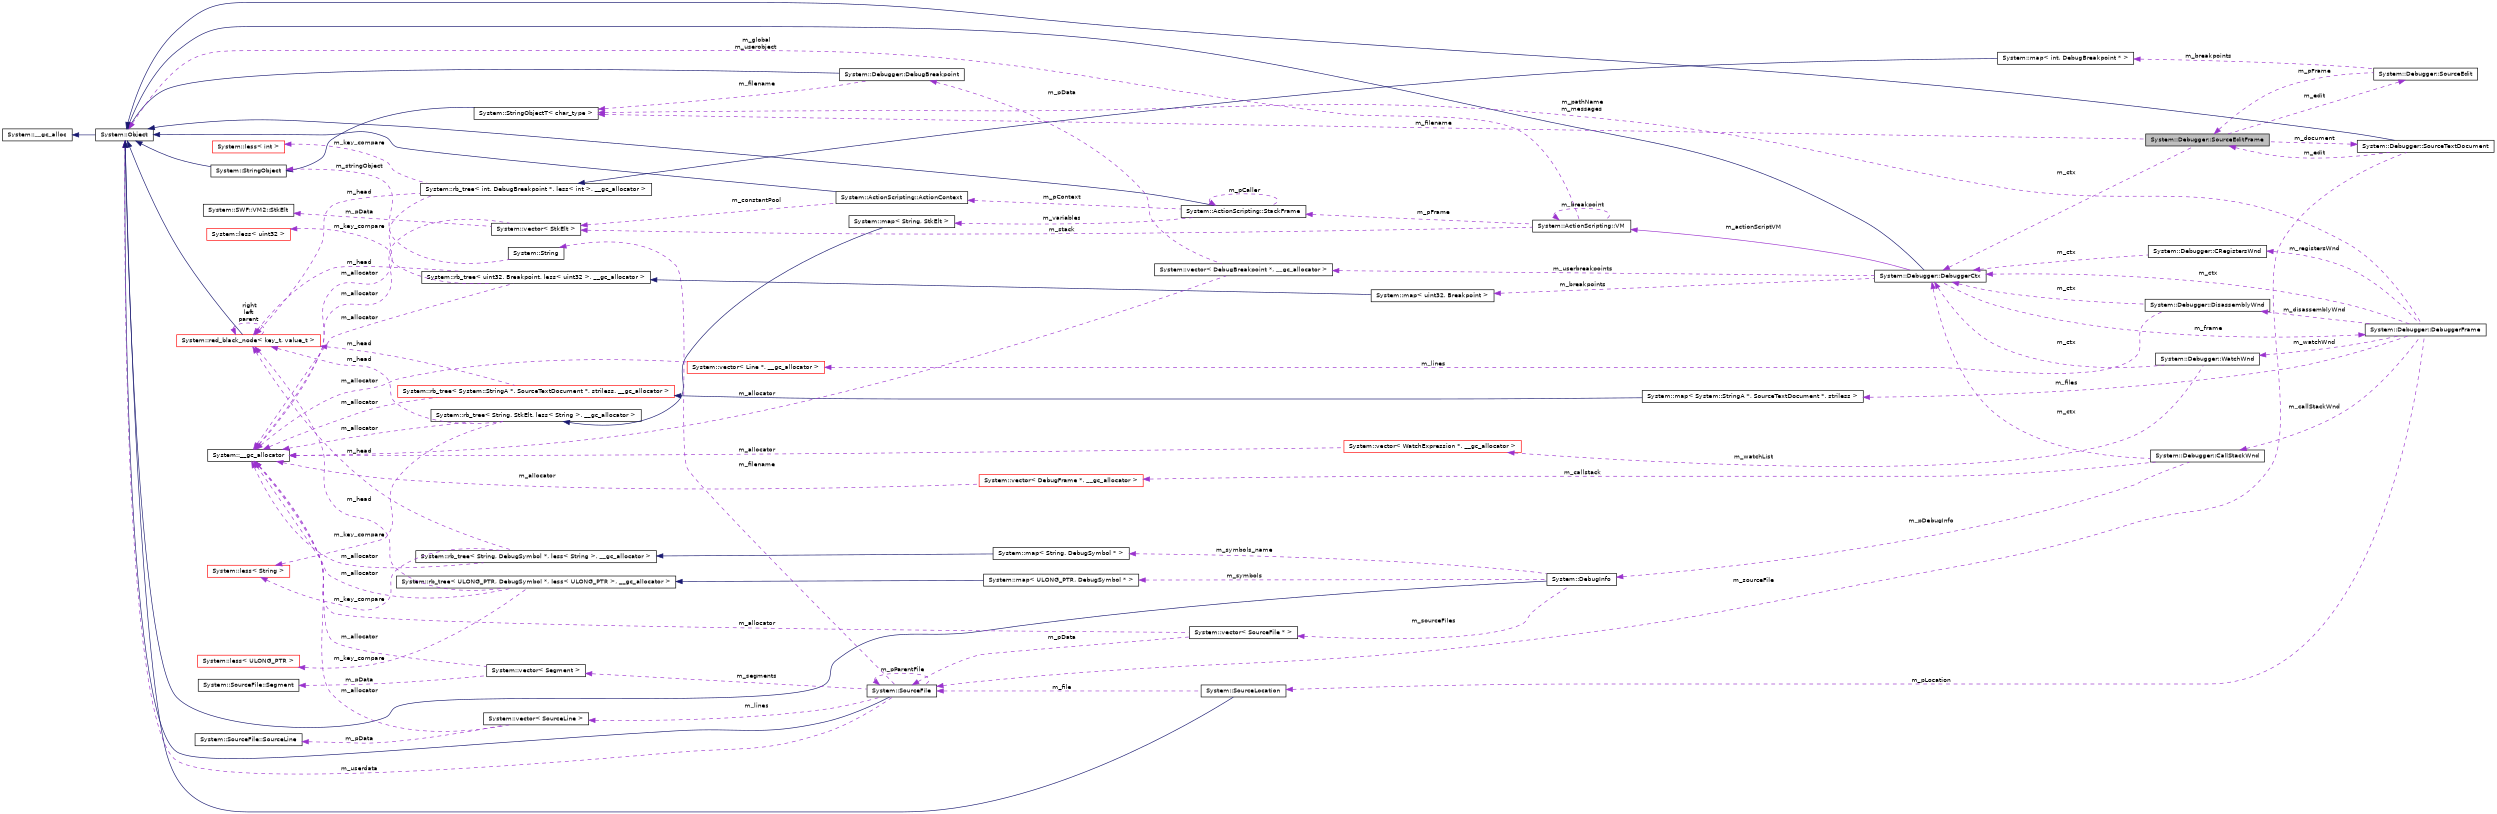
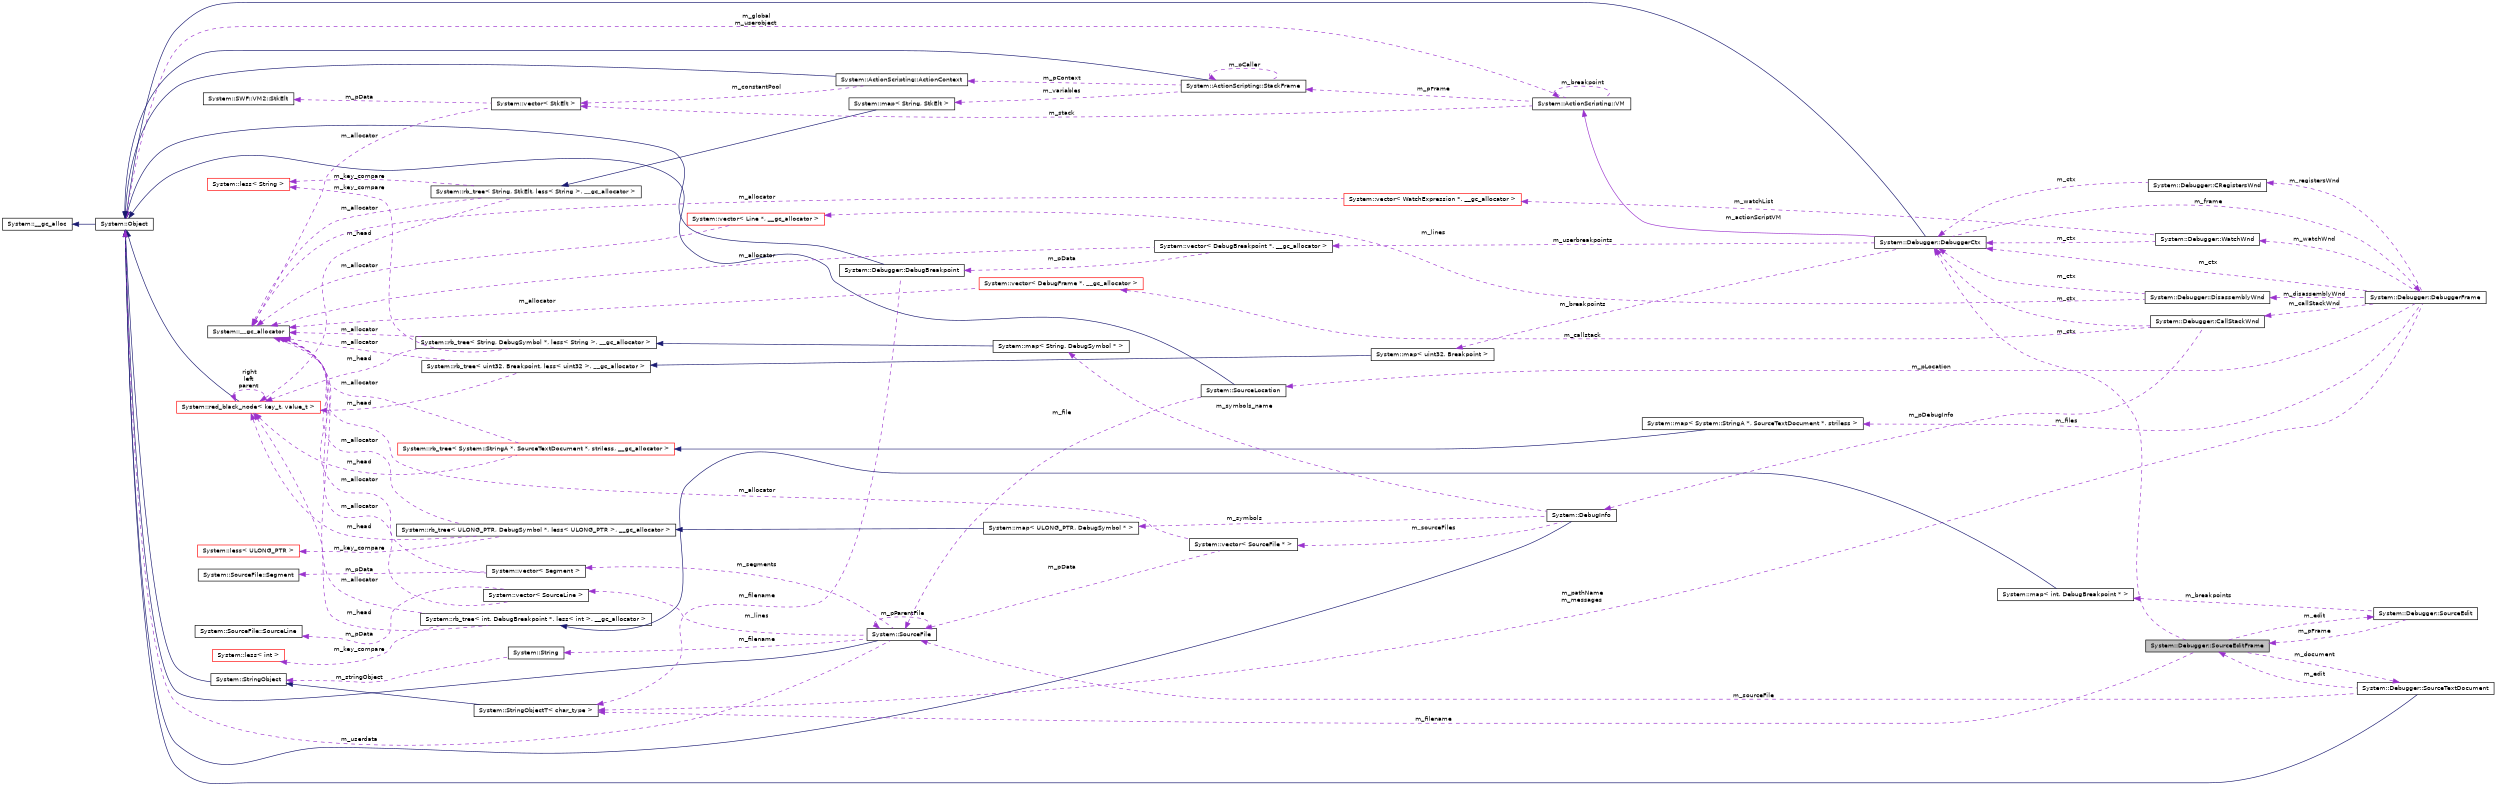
node "System::less< uint32 >": removed
